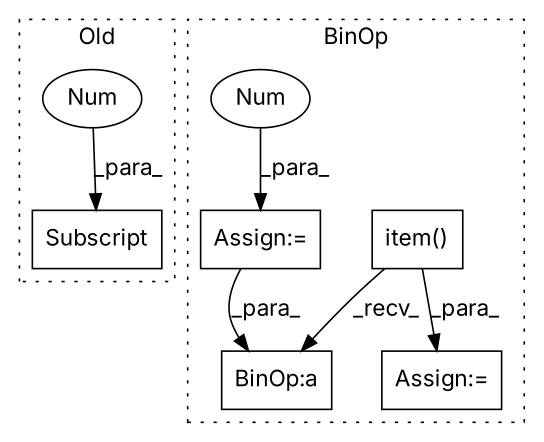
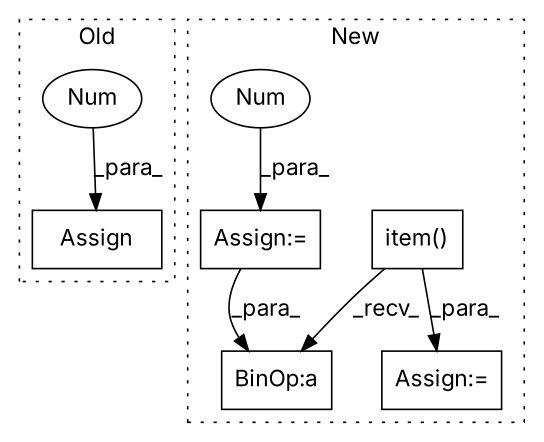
cluster "BinOp": label "BinOp" -> "New"
node "Subscript": label "Subscript" -> "Assign"
